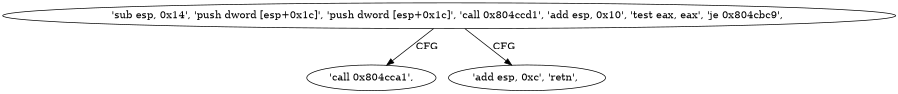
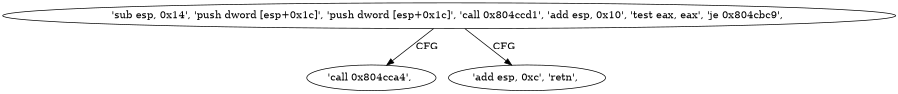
node "'call 0x804cca1',": label "'call 0x804cca1'," -> "'call 0x804cca4',"
